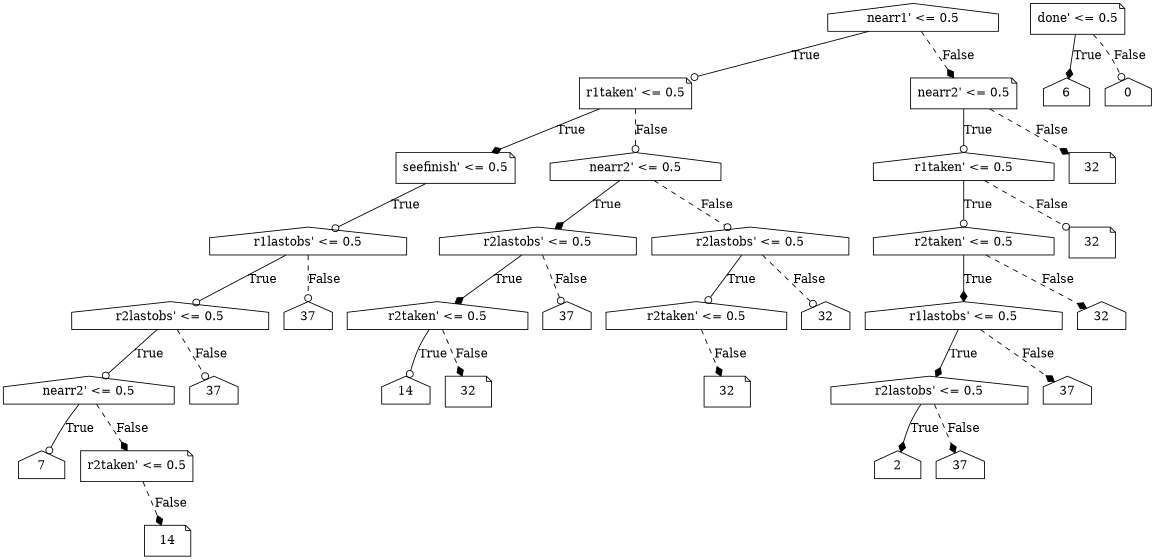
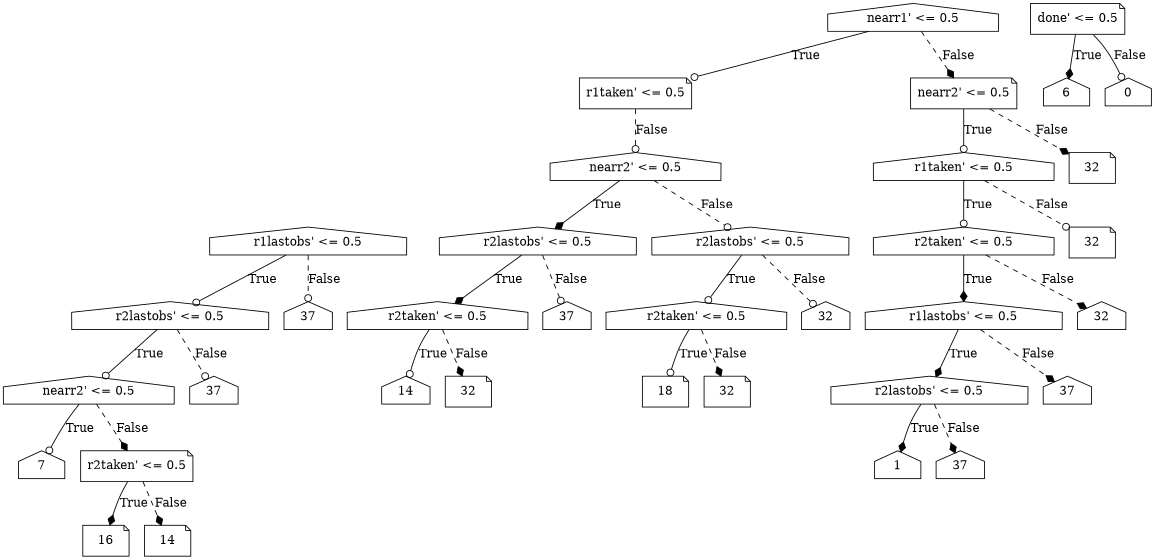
edge "done' <= 0.5" -> "0": style dashed -> solid
node "seefinish' <= 0.5": removed
node "18": added
node "2": label "2" -> "1"
node "16": added
